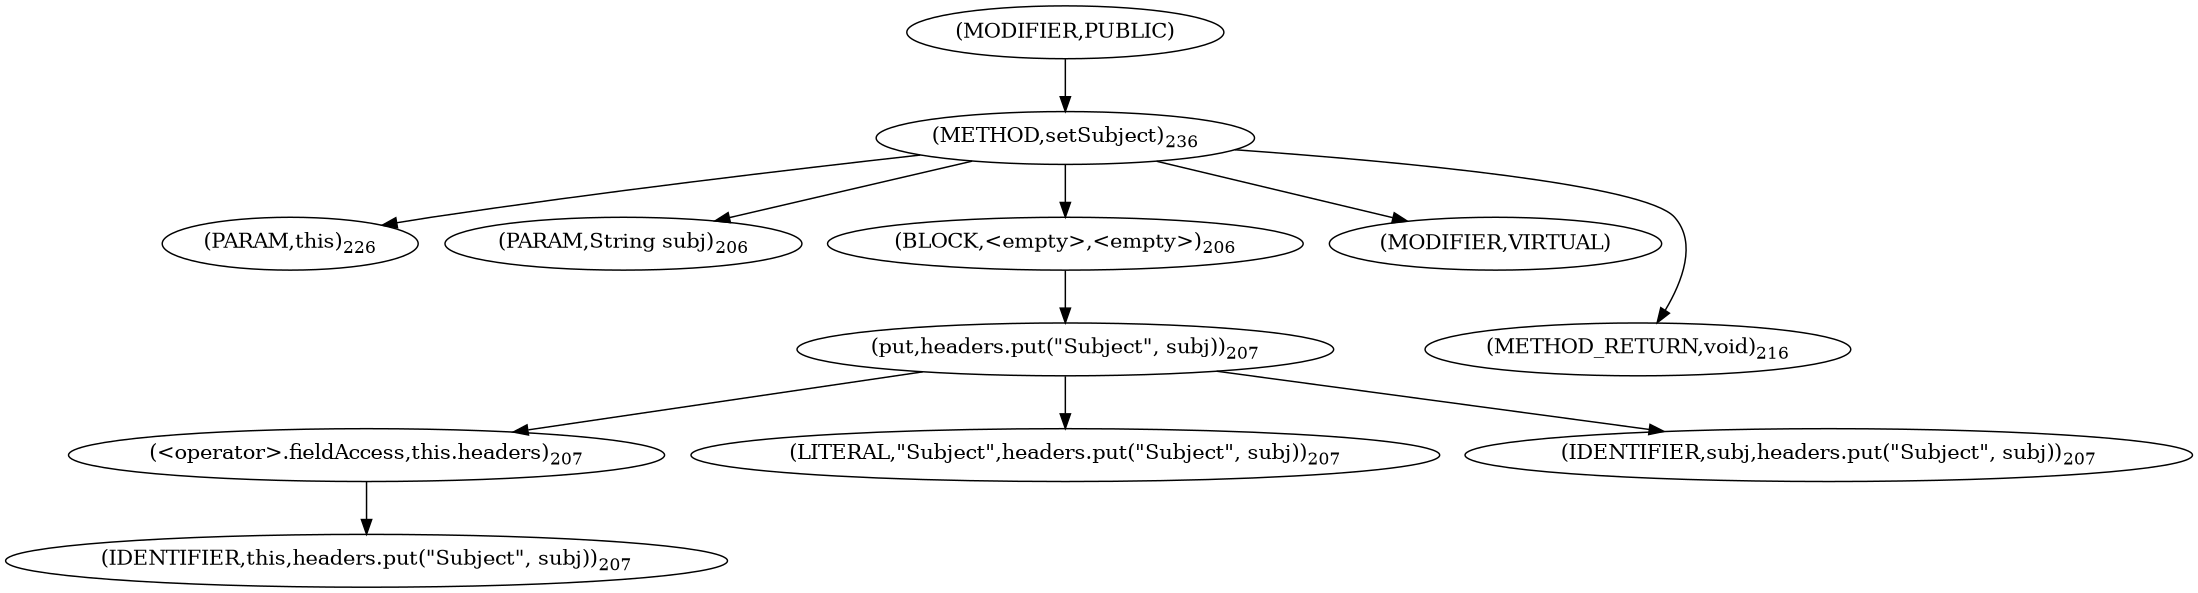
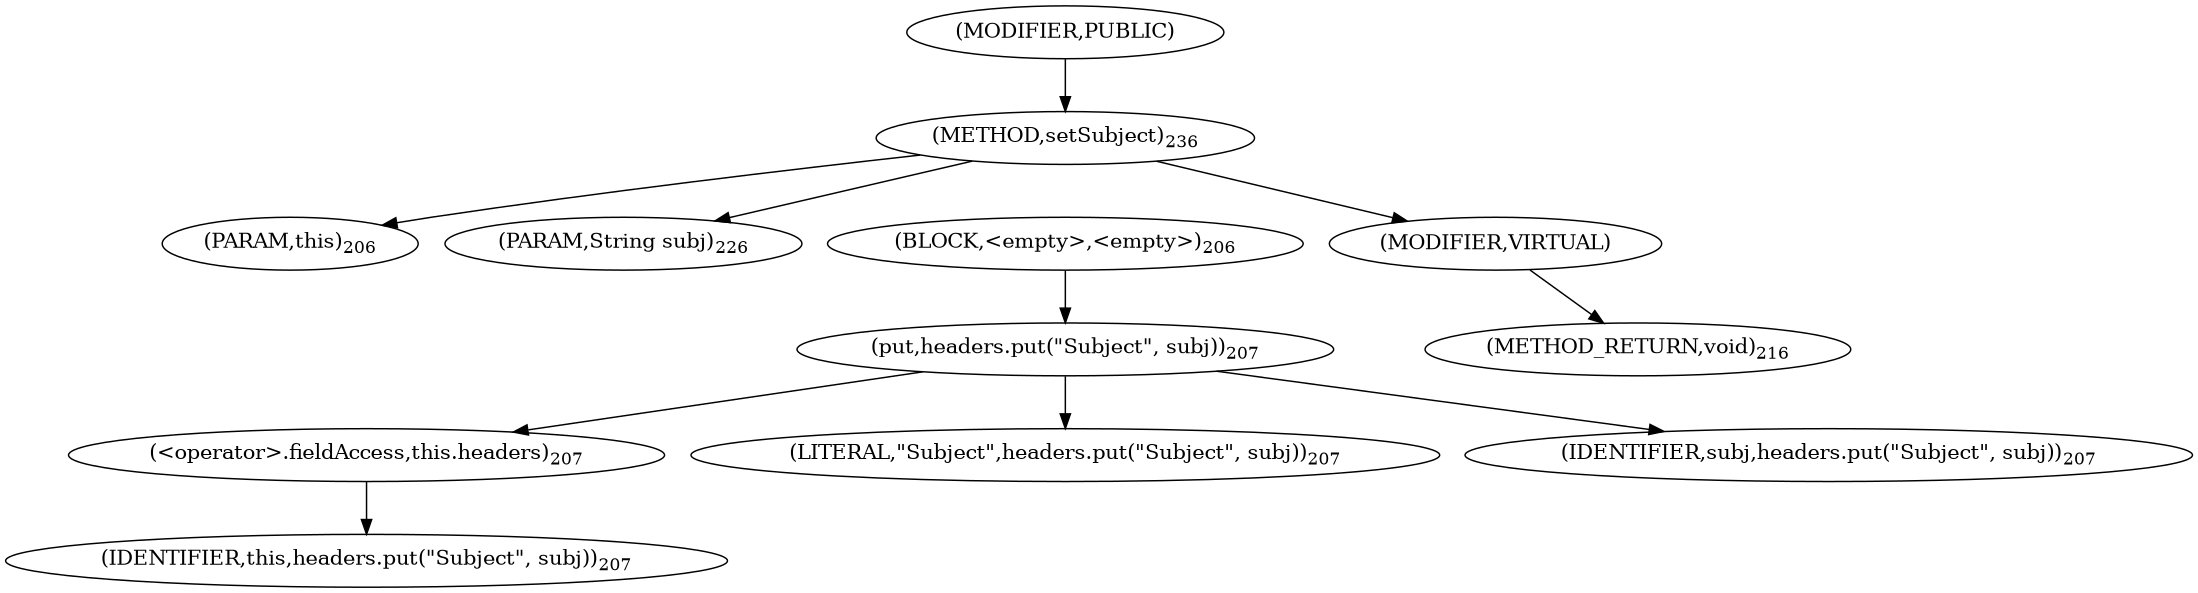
edge "(METHOD,setSubject)" -> "(METHOD_RETURN,void)": now "(MODIFIER,VIRTUAL)" -> "(METHOD_RETURN,void)"
edge "(METHOD,setSubject)" -> "(BLOCK,<empty>,<empty>)": removed
node "(PARAM,this)": text "226" -> "206"
node "(PARAM,String subj)": text "206" -> "226"
